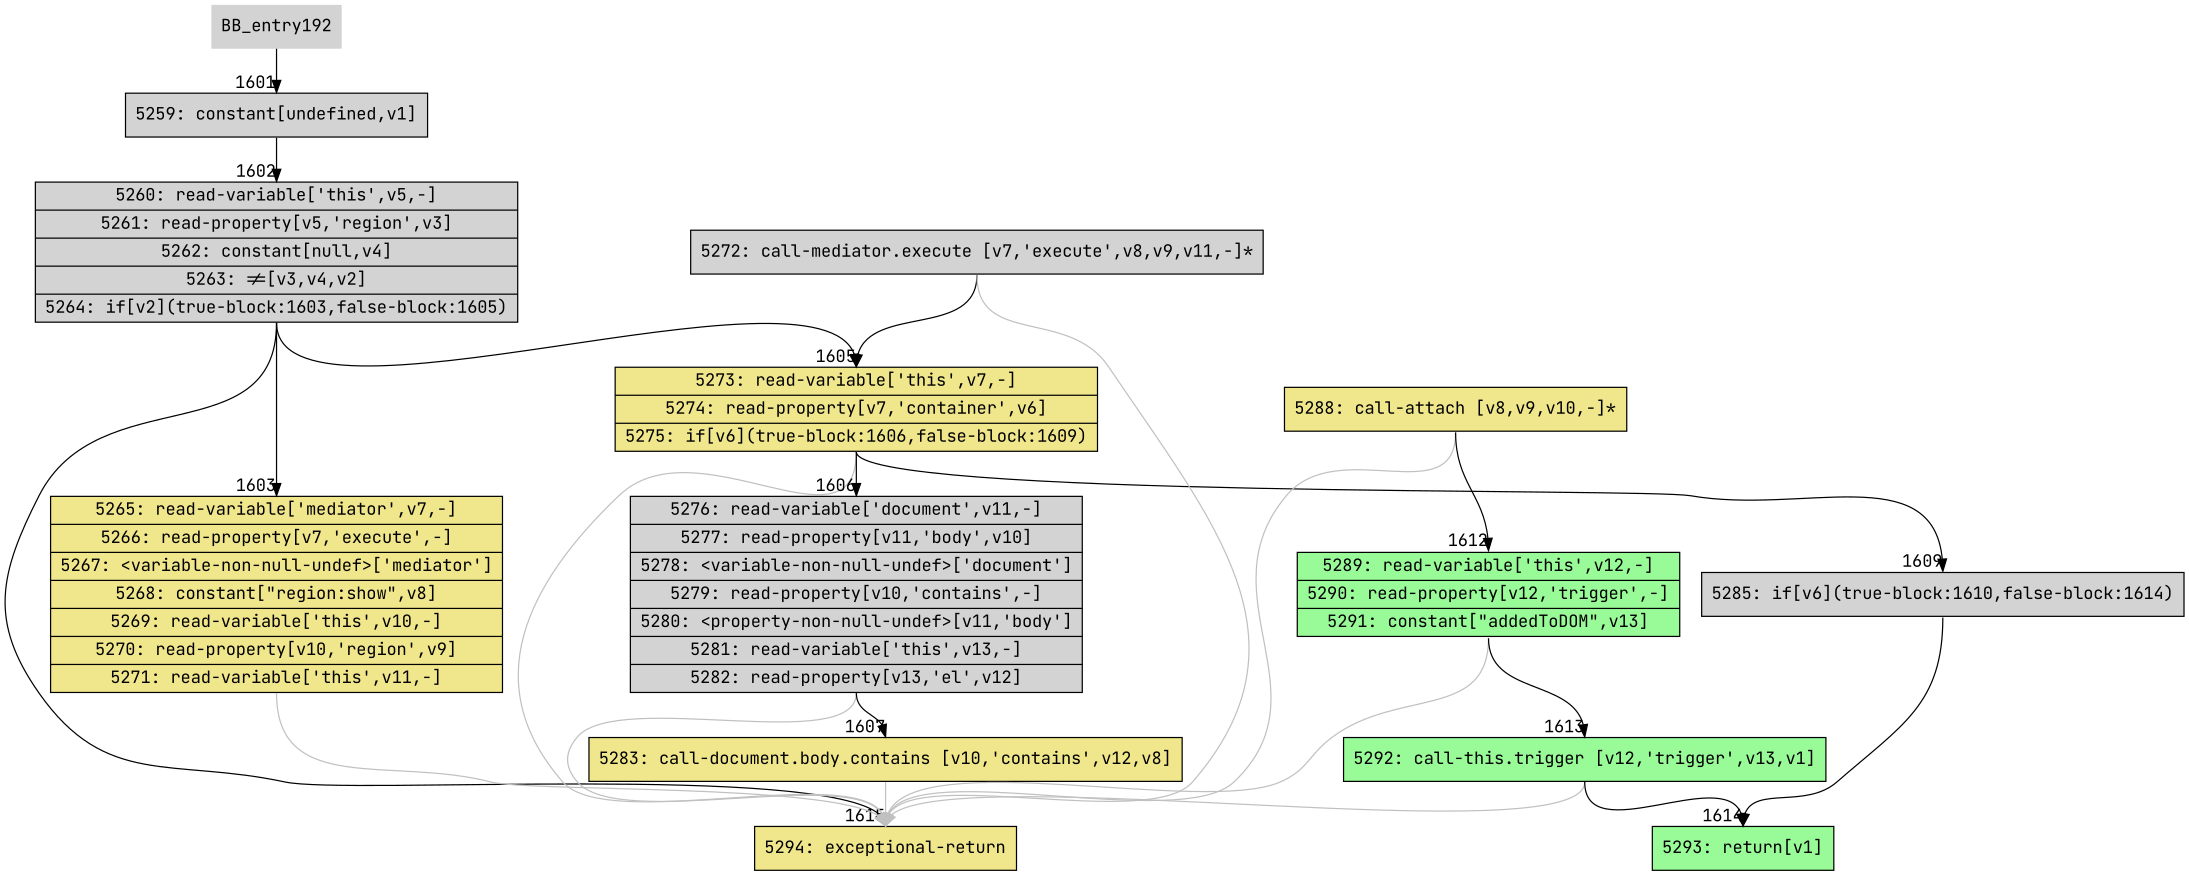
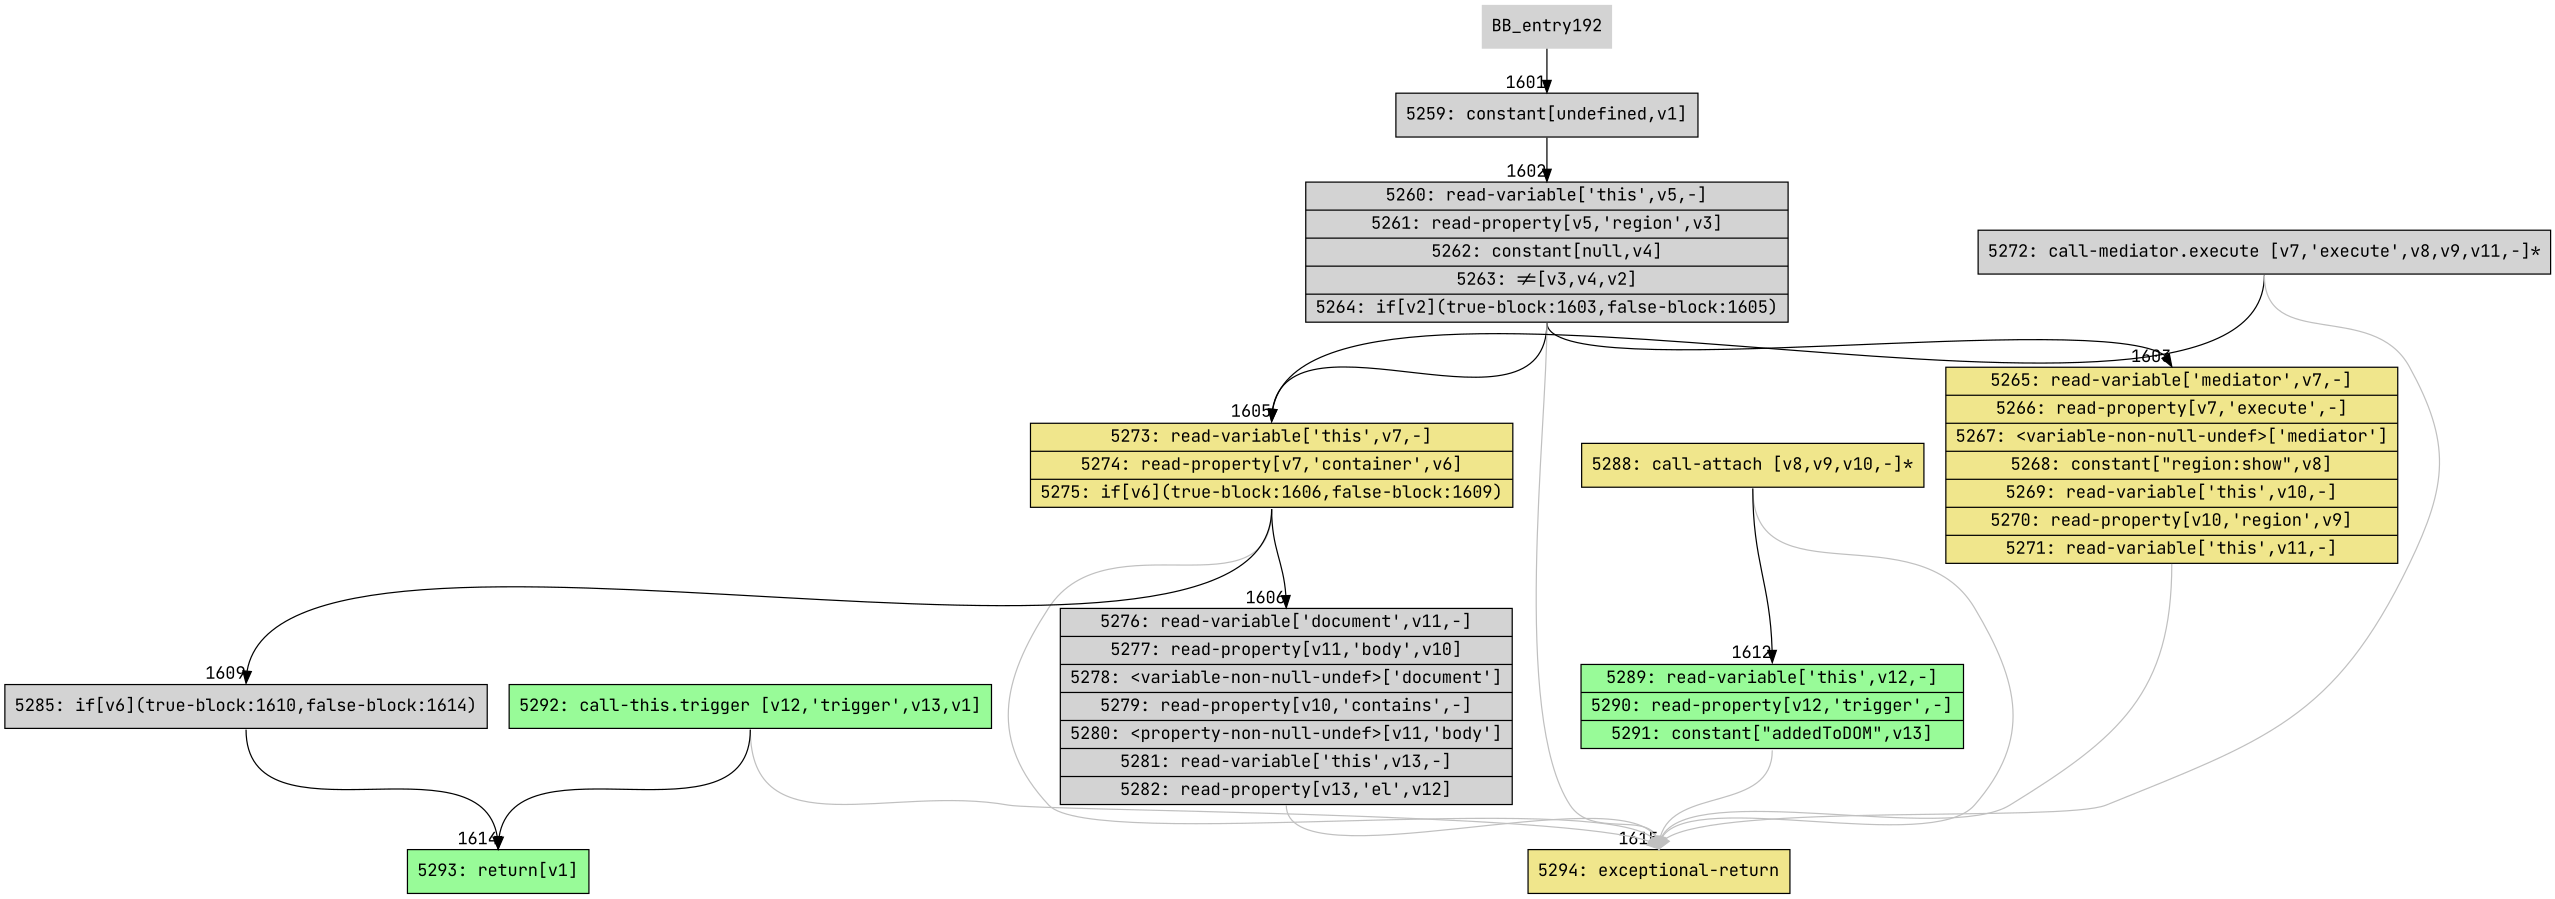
edge "5289: read-variable['this',v12,-]" -> "5292: call-this.trigger [v12,'trigger',v13,v1]": removed
node "5283: call-document.body.contains [v10,'contains',v12,v8]": removed
edge "5260: read-variable['this',v5,-]" -> "5294: exceptional-return": color black -> gray
